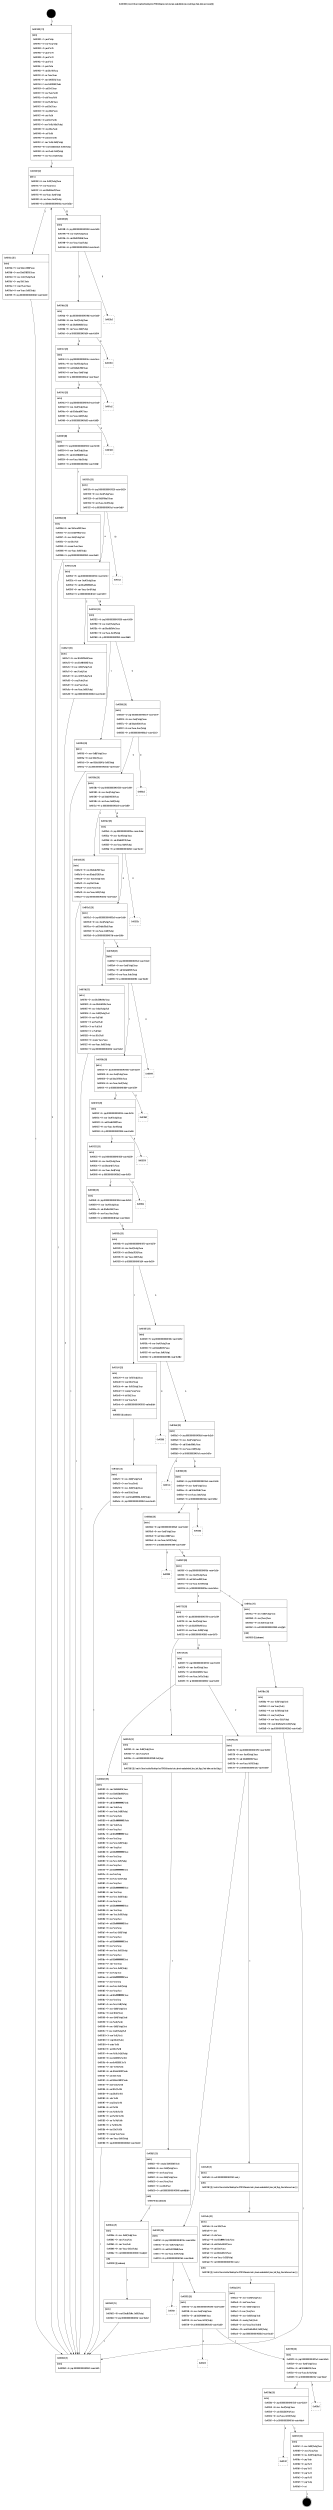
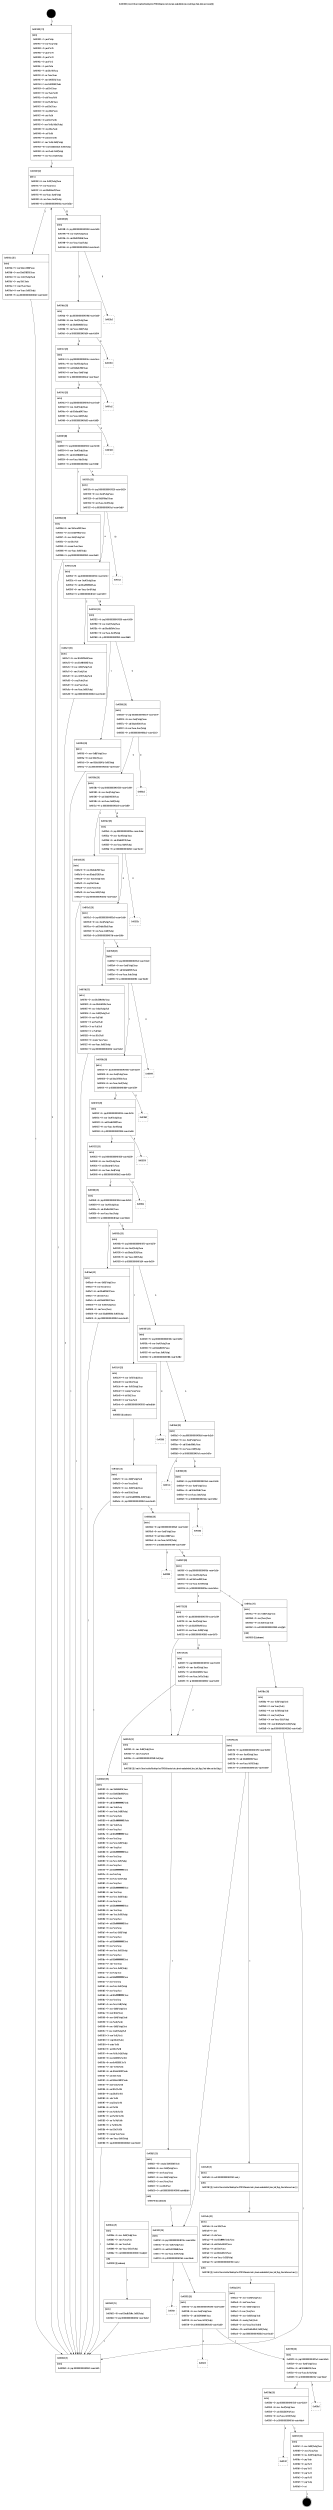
edge "0x4014ff [28]" -> "0x40151b [28]": added, label "12"
node "0x401aeb [42]": added
edge "0x4016bf [28]" -> "0x4016db [28]": now "0x401a51 [32]" -> "0x4016db [28]"
edge "0x40172f [28]" -> "0x40174b [28]": now "0x40172f [28]" -> "0x401b15 [12]"
edge "0x401b21 [29]" -> "0x401b3e [21]": now "0x401b21 [29]" -> "0x401767 [28]"
